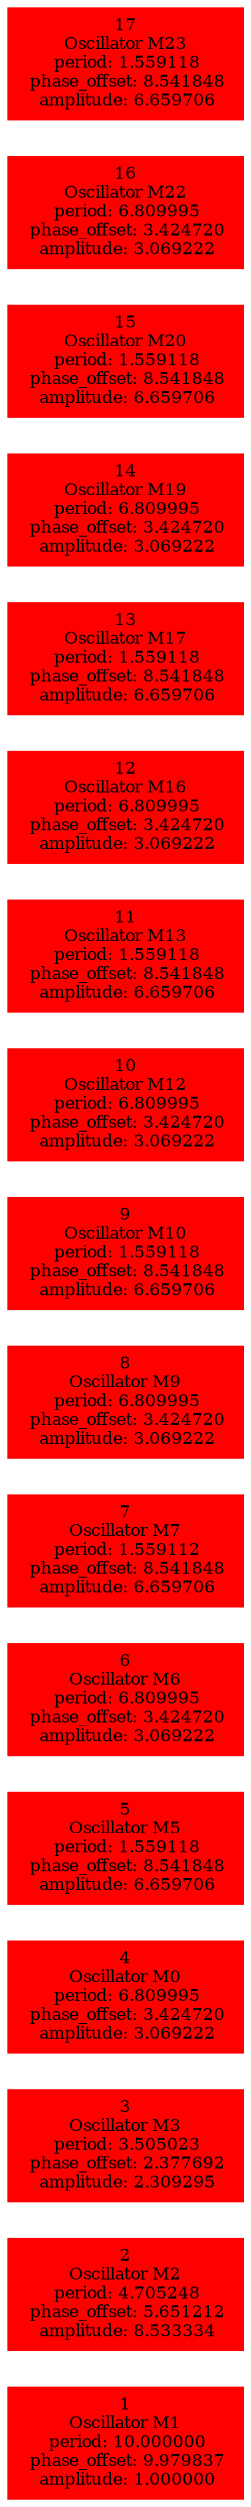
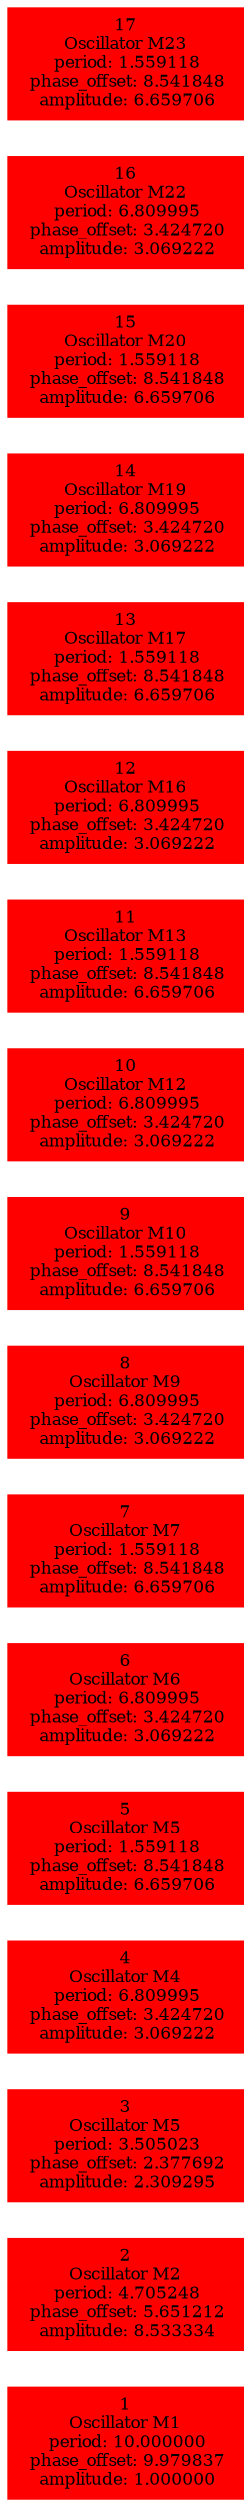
node "7": text "period: 1.559112" -> "period: 1.559118"
node "4": text "Oscillator M0" -> "Oscillator M4"
node "3": text "Oscillator M3" -> "Oscillator M5"
